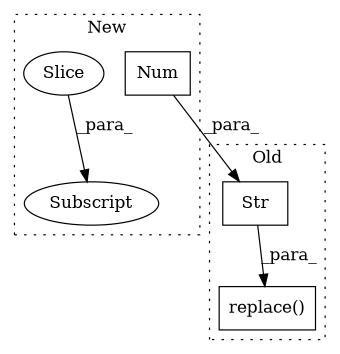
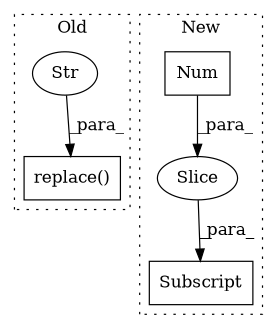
edge "Num" -> "Str": now "Num" -> "Slice"
node "Subscript": shape ellipse -> box
node "Str": shape box -> ellipse
